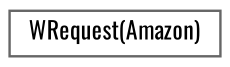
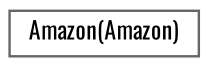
node "WRequest(Amazon)": label "WRequest(Amazon)" -> "Amazon(Amazon)"
